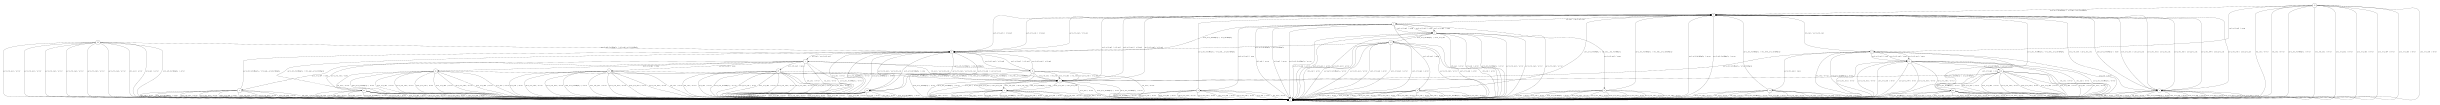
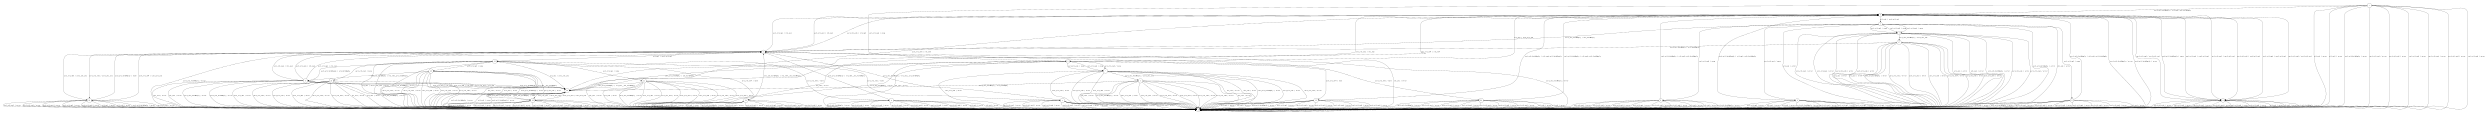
edge "15" -> "96": added, label "usr1_ni1_ne6 / none"
edge "25" -> "10": now "25" -> "20"
